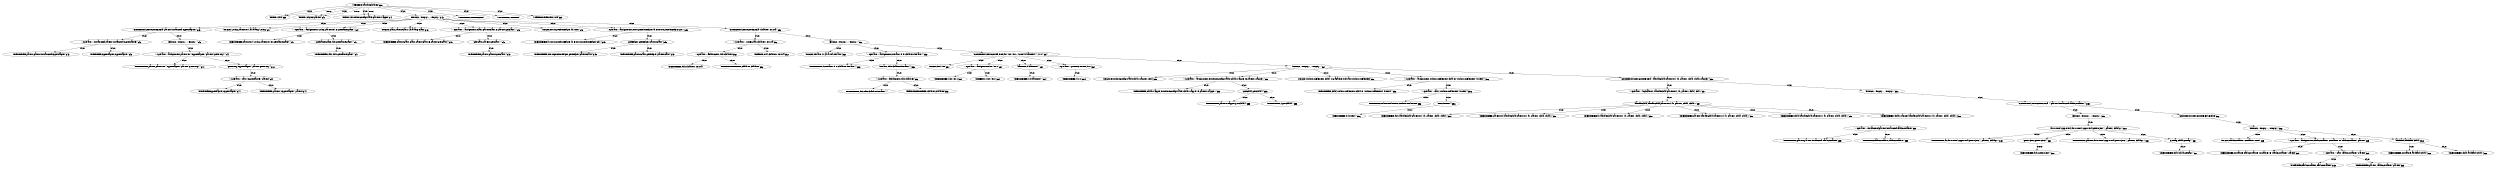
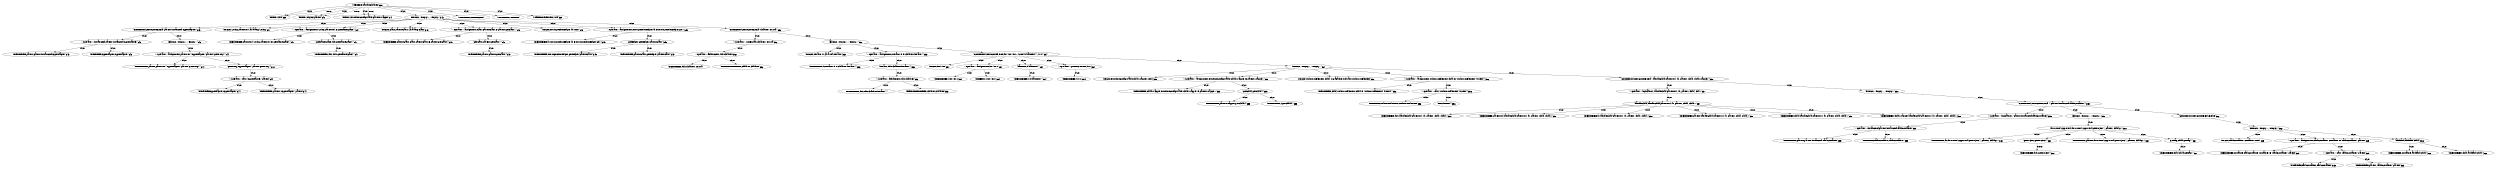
node "(LITERAL,null,children != null)": removed
node "(IDENTIFIER,it,it.next())": removed
node "(<operator>.logicalNot,!(parent instanceof TaskContainer))": added
